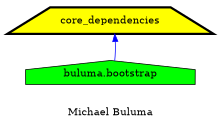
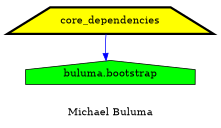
edge "buluma.bootstrap" -> "core_dependencies": reversed
